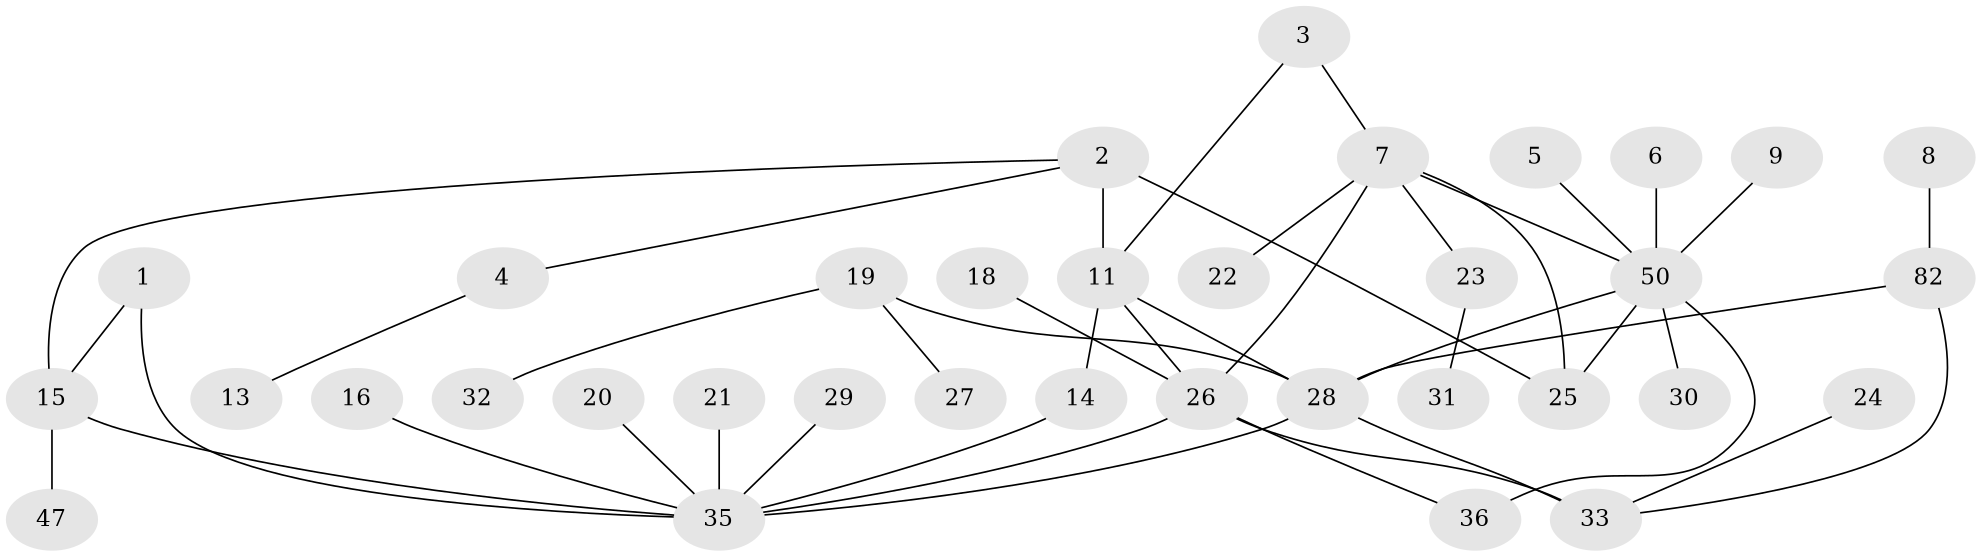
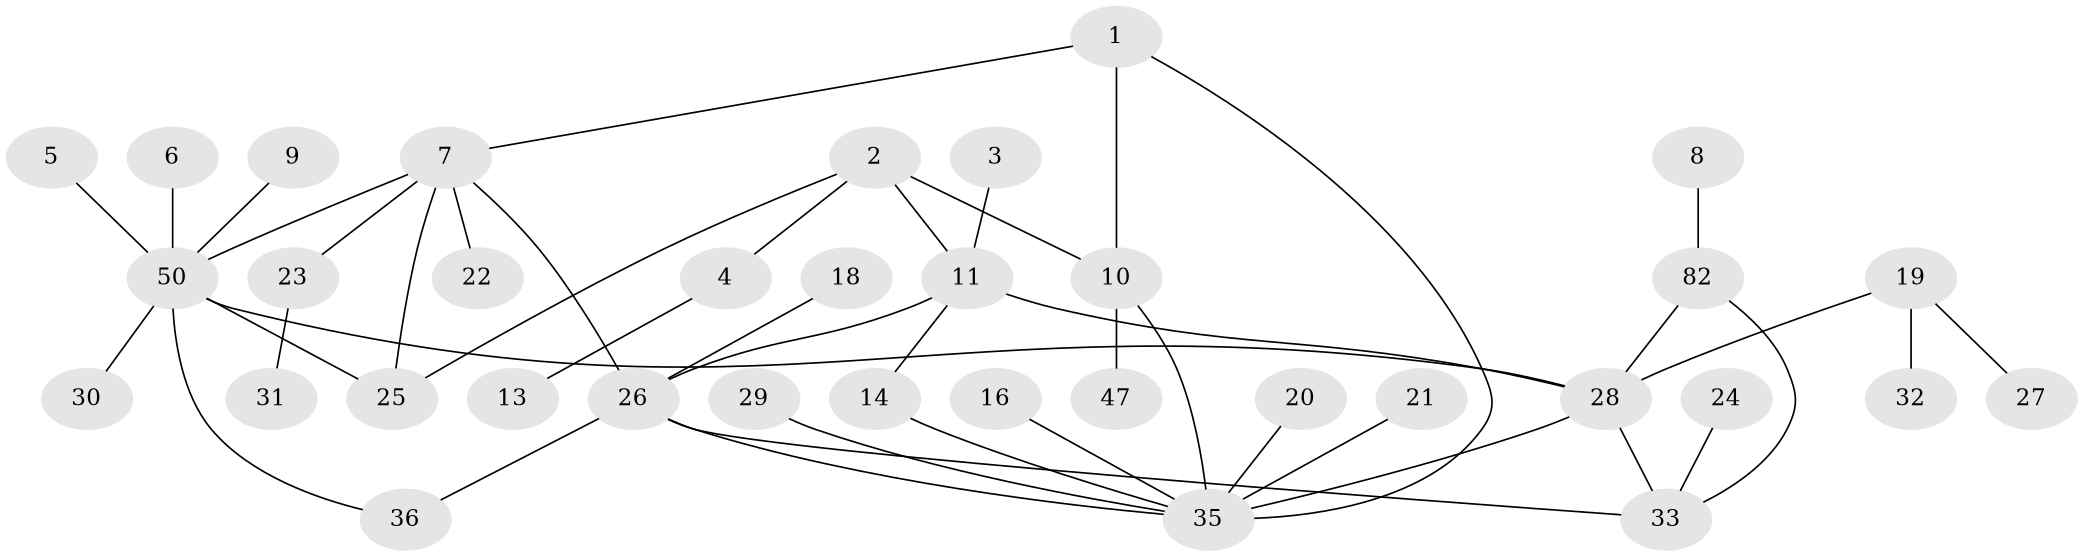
edge "3" -- "7": now "1" -- "7"
node "15": label "15" -> "10"
